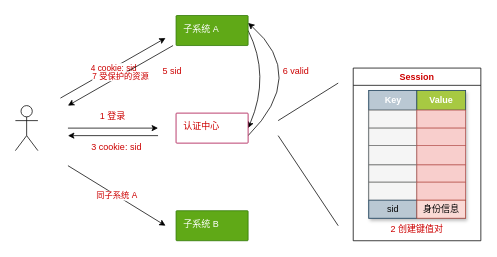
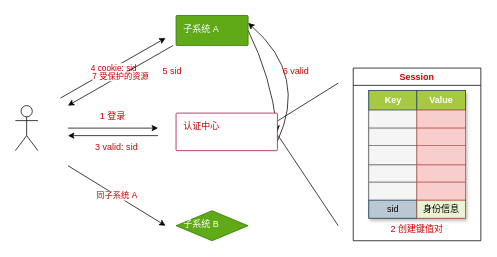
node "Key": fillcolor #bac8d3 -> #a7c942
node "认证中心": size 72x30 -> 101x38
node "3 cookie: sid": label "3 cookie: sid" -> "3 valid: sid"
node "身份信息": fillcolor #fad9d5 -> #eaf2d3
node "子系统 B": shape rounded rectangle -> diamond
